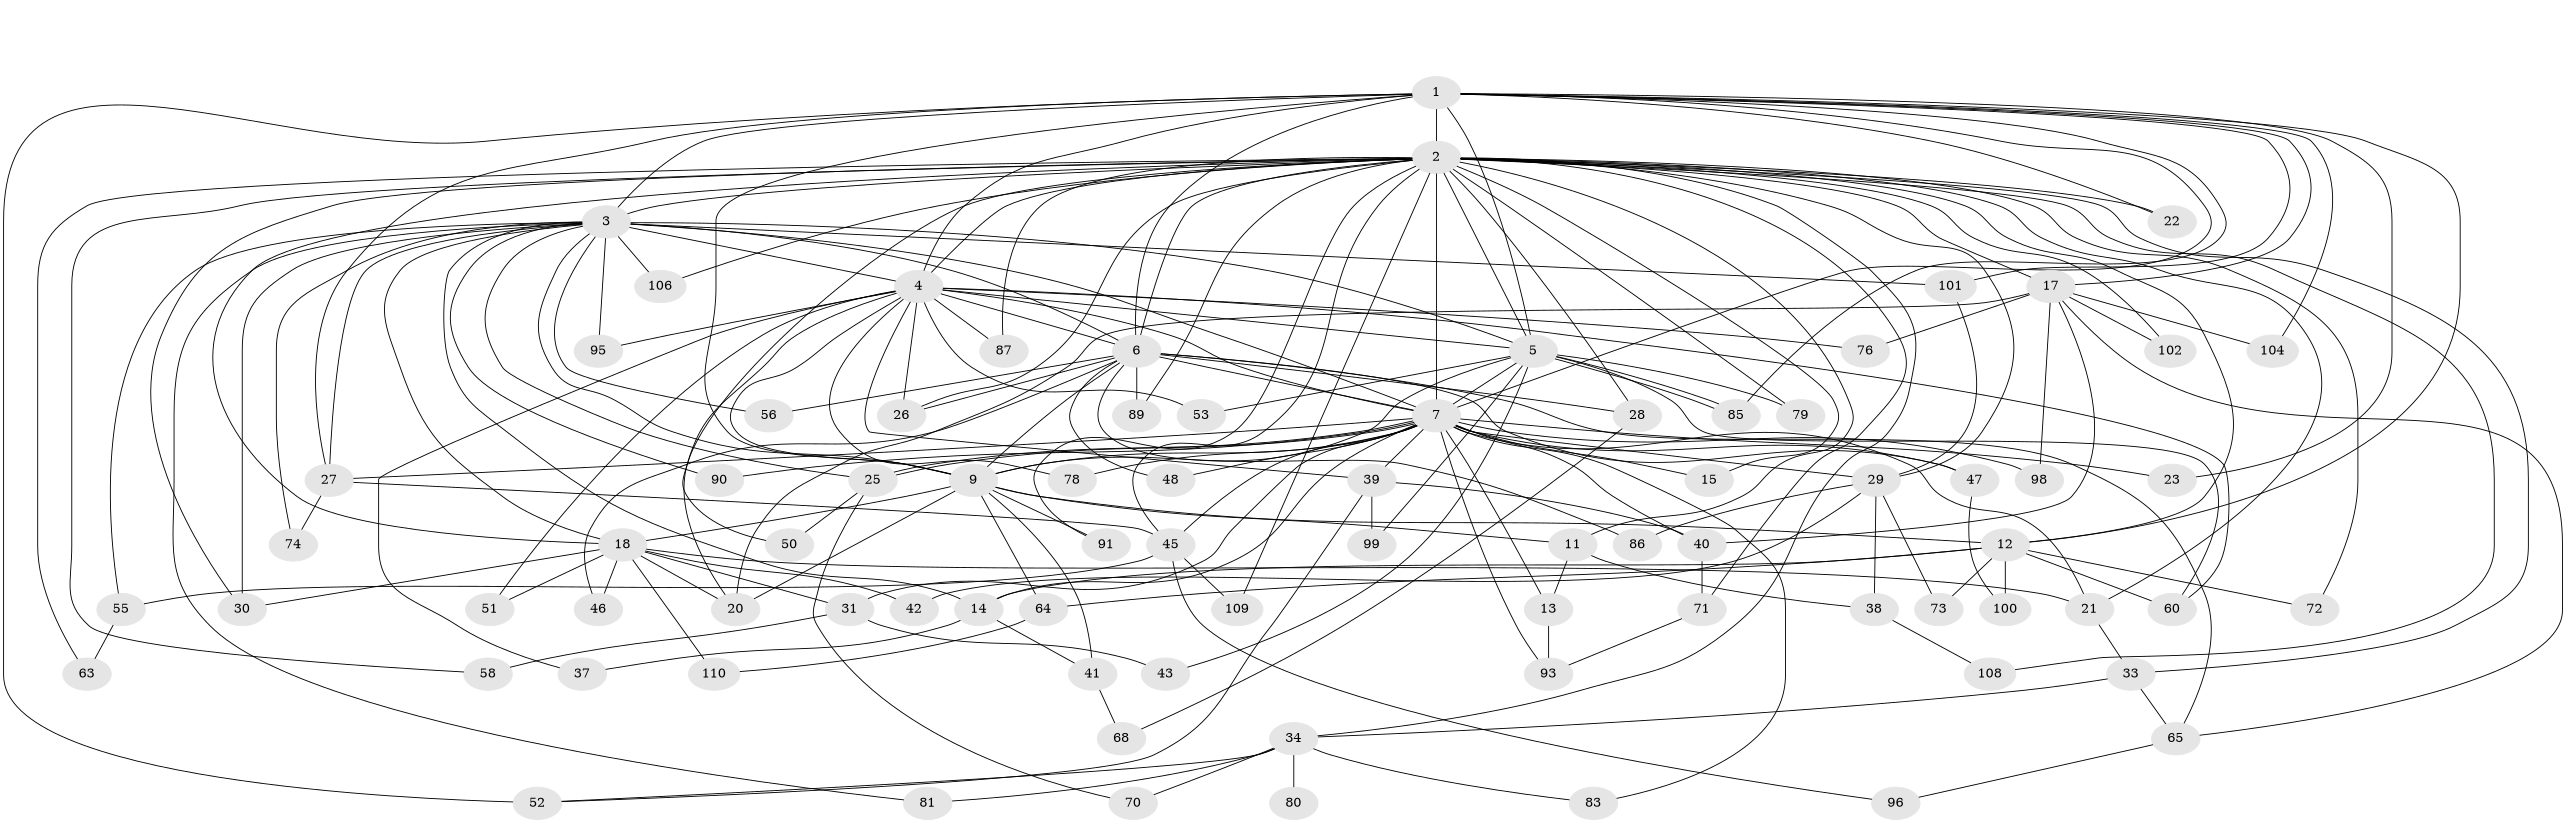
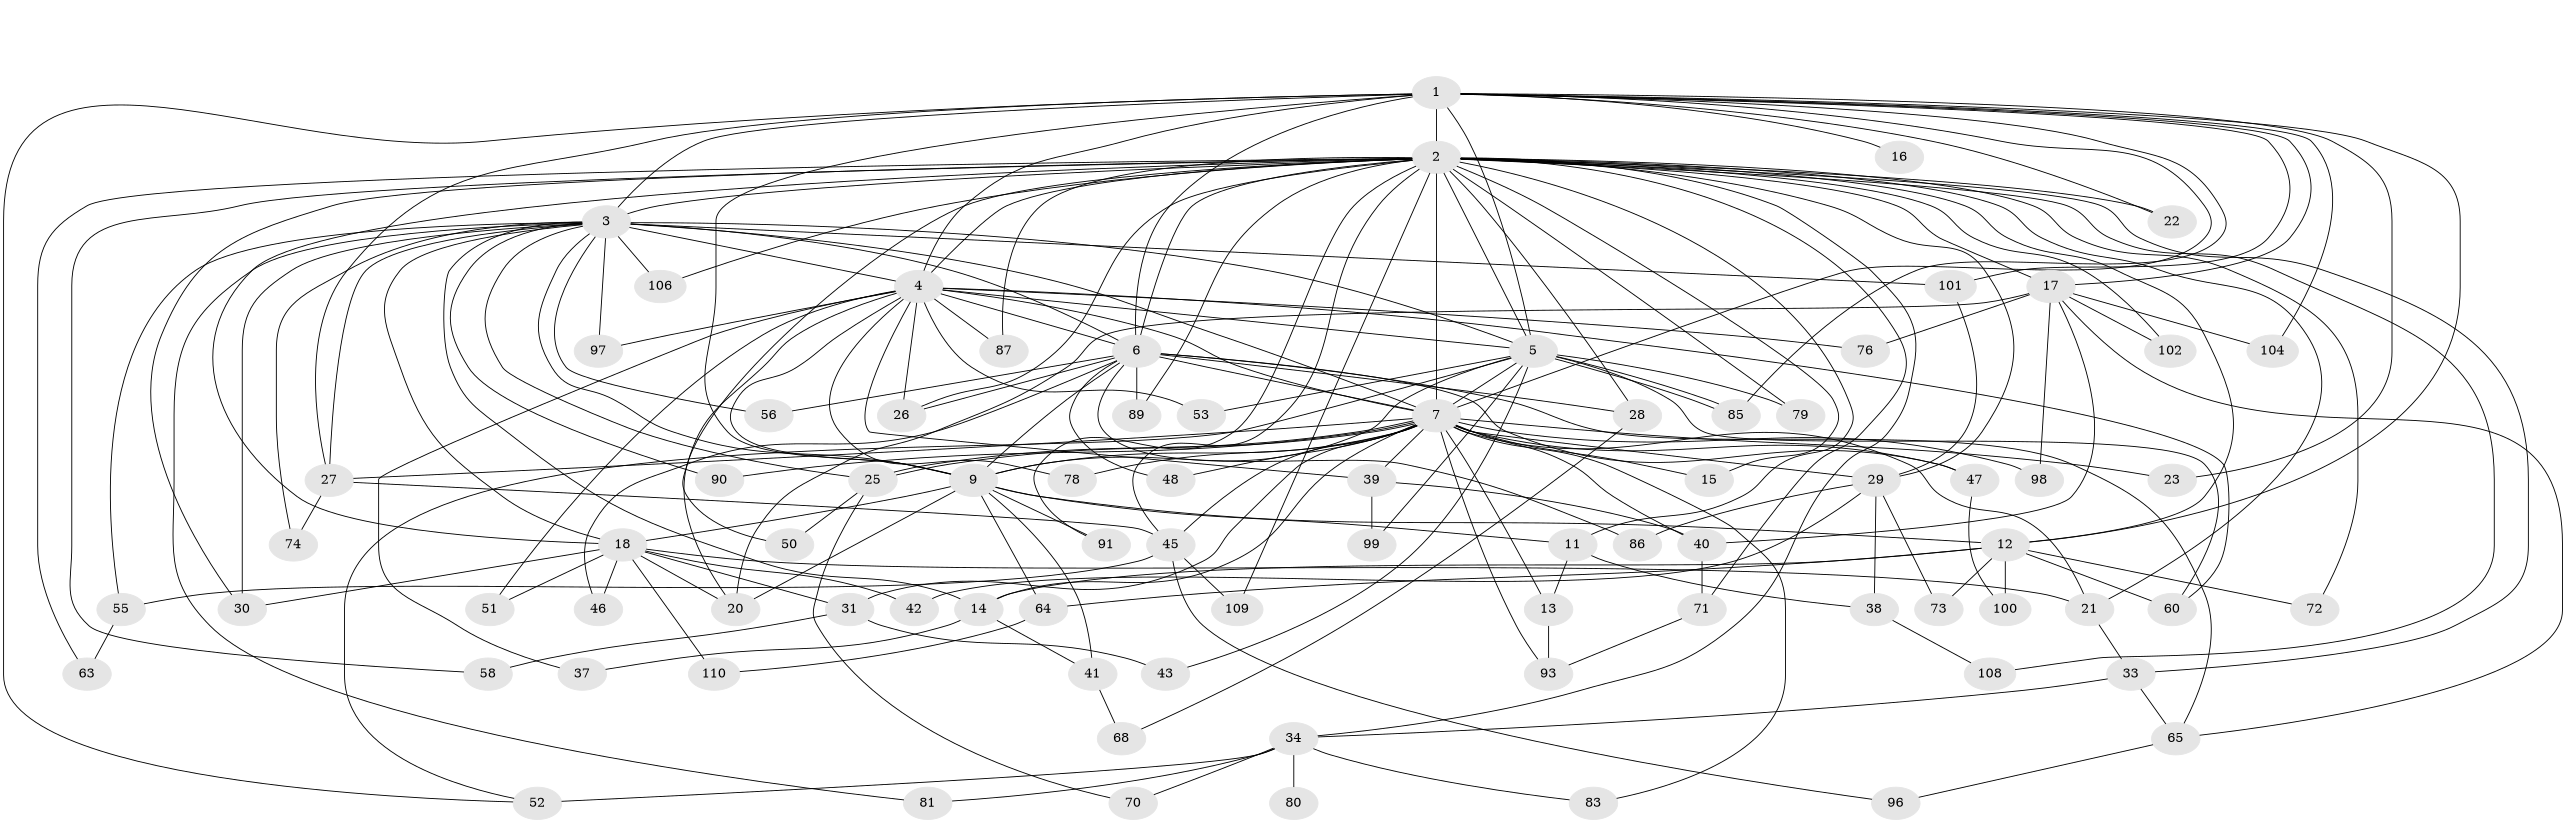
node "16": added
node "95": label "95" -> "97"
edge "39" -- "52": now "5" -- "52"
